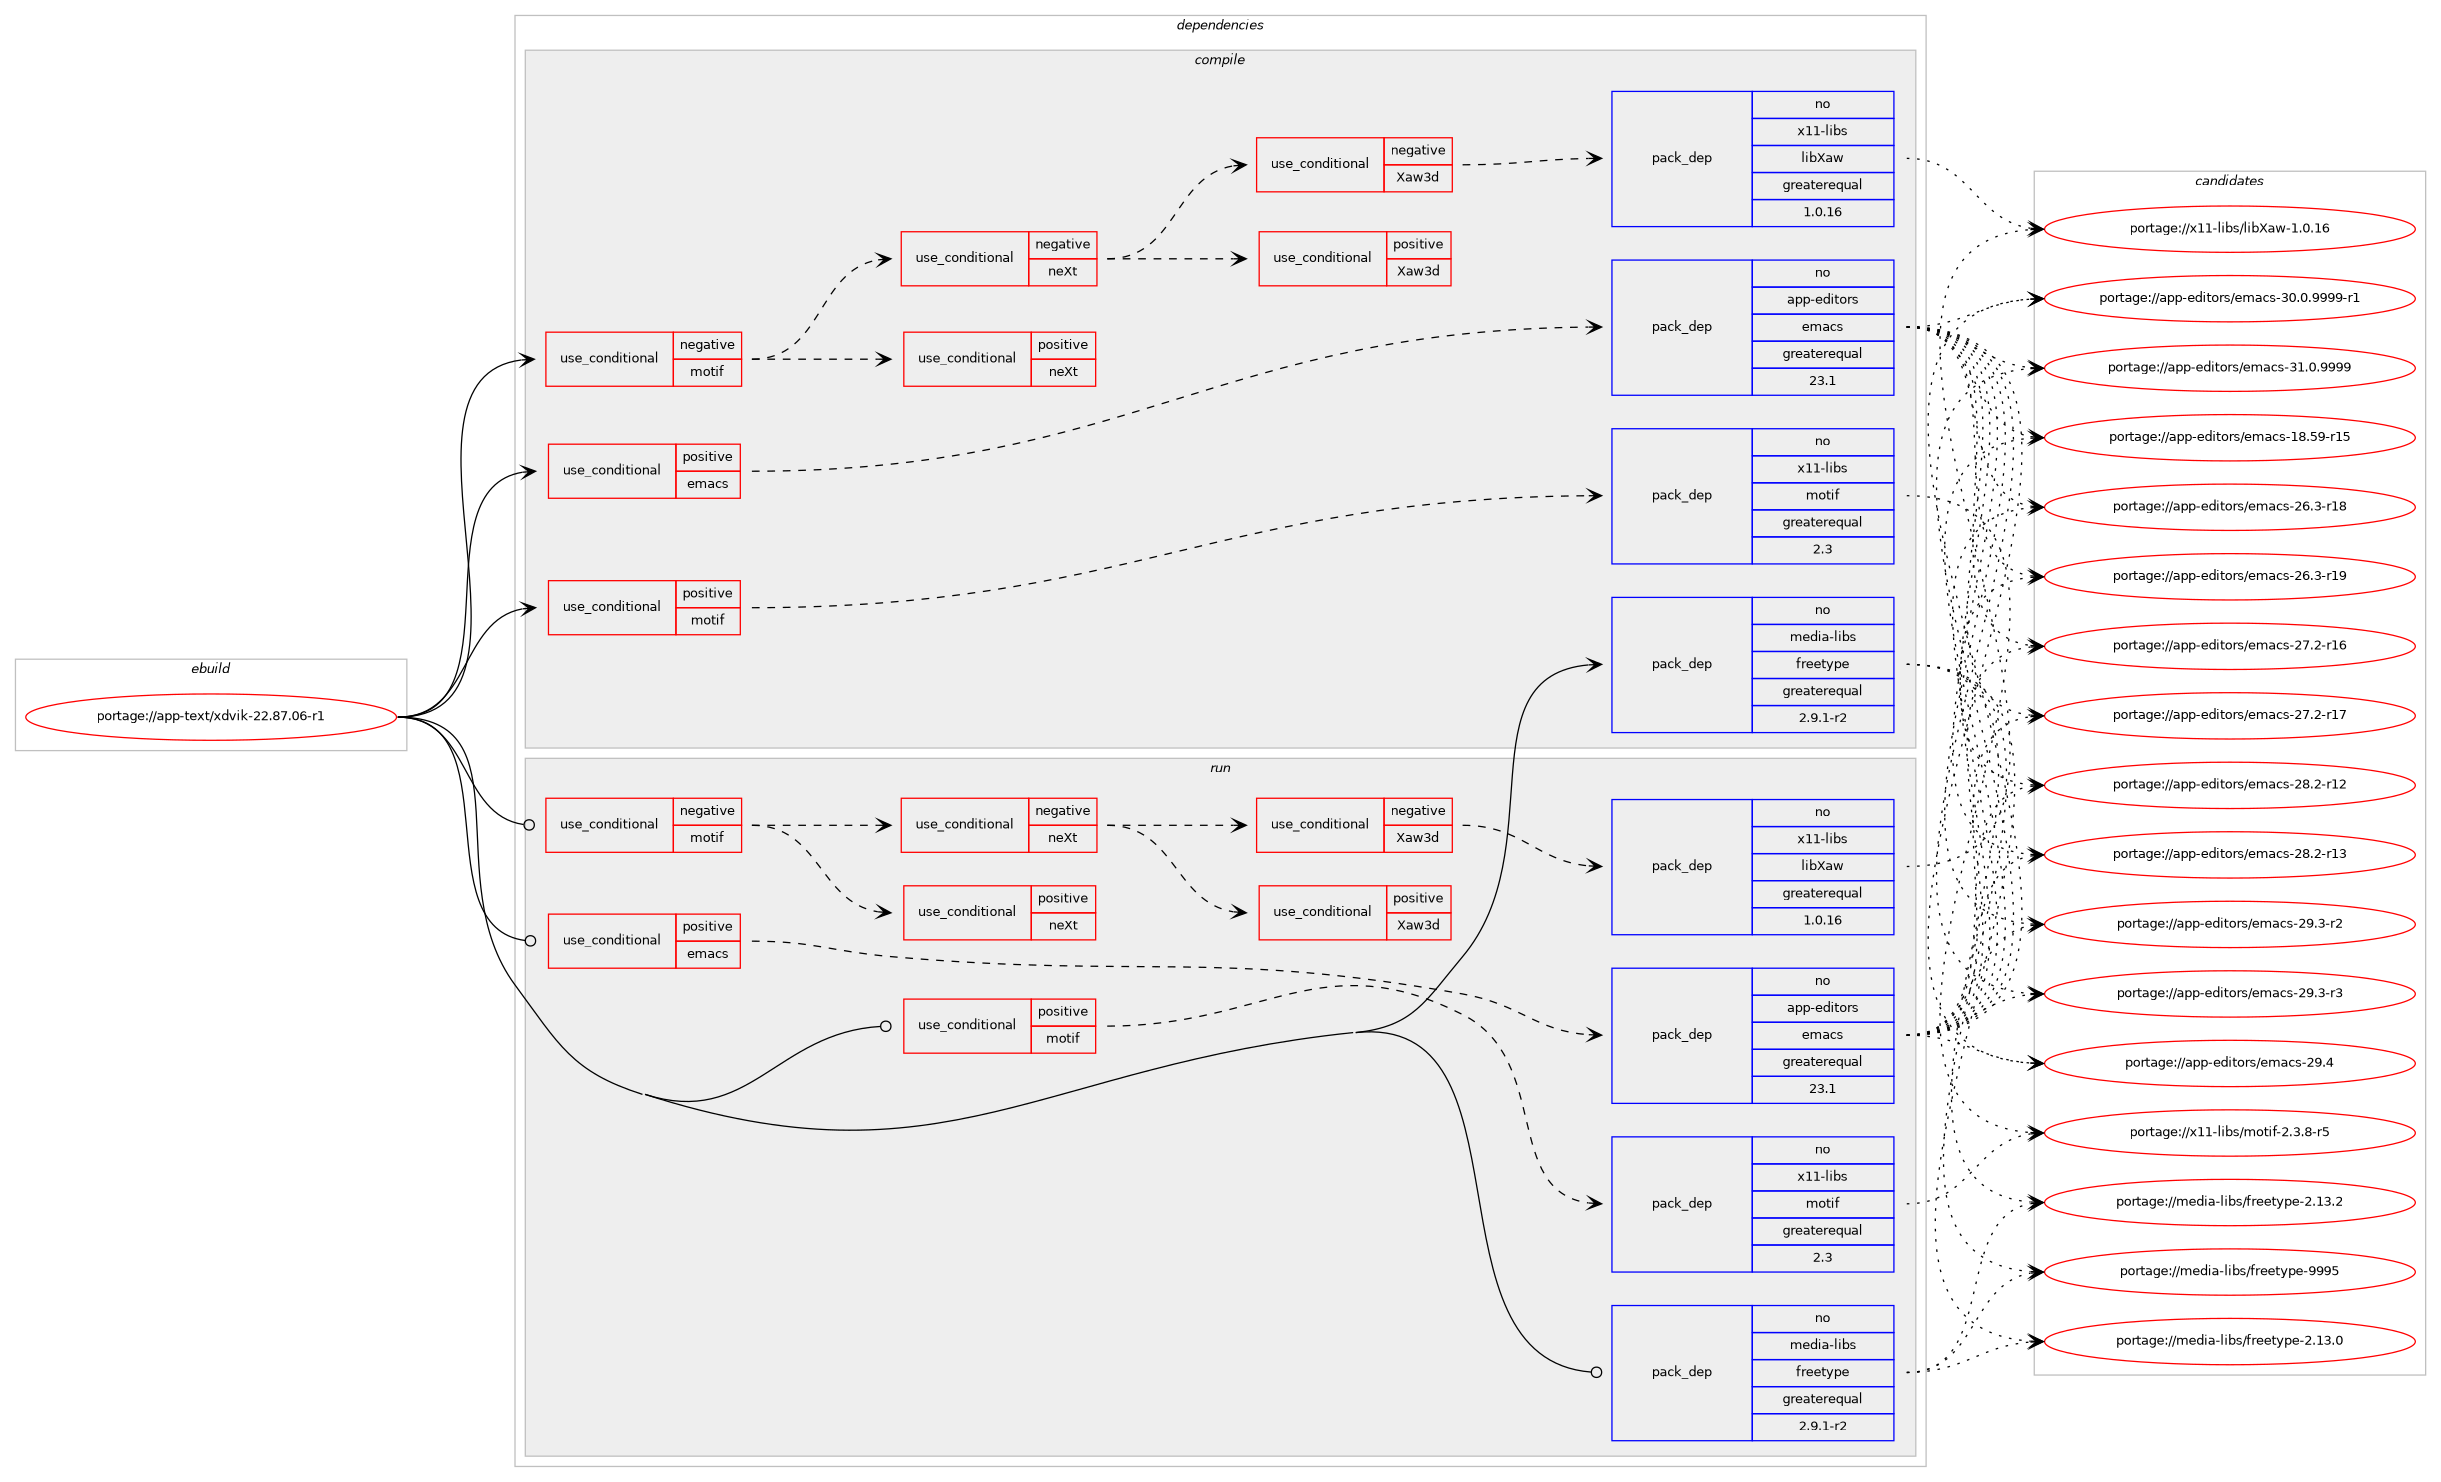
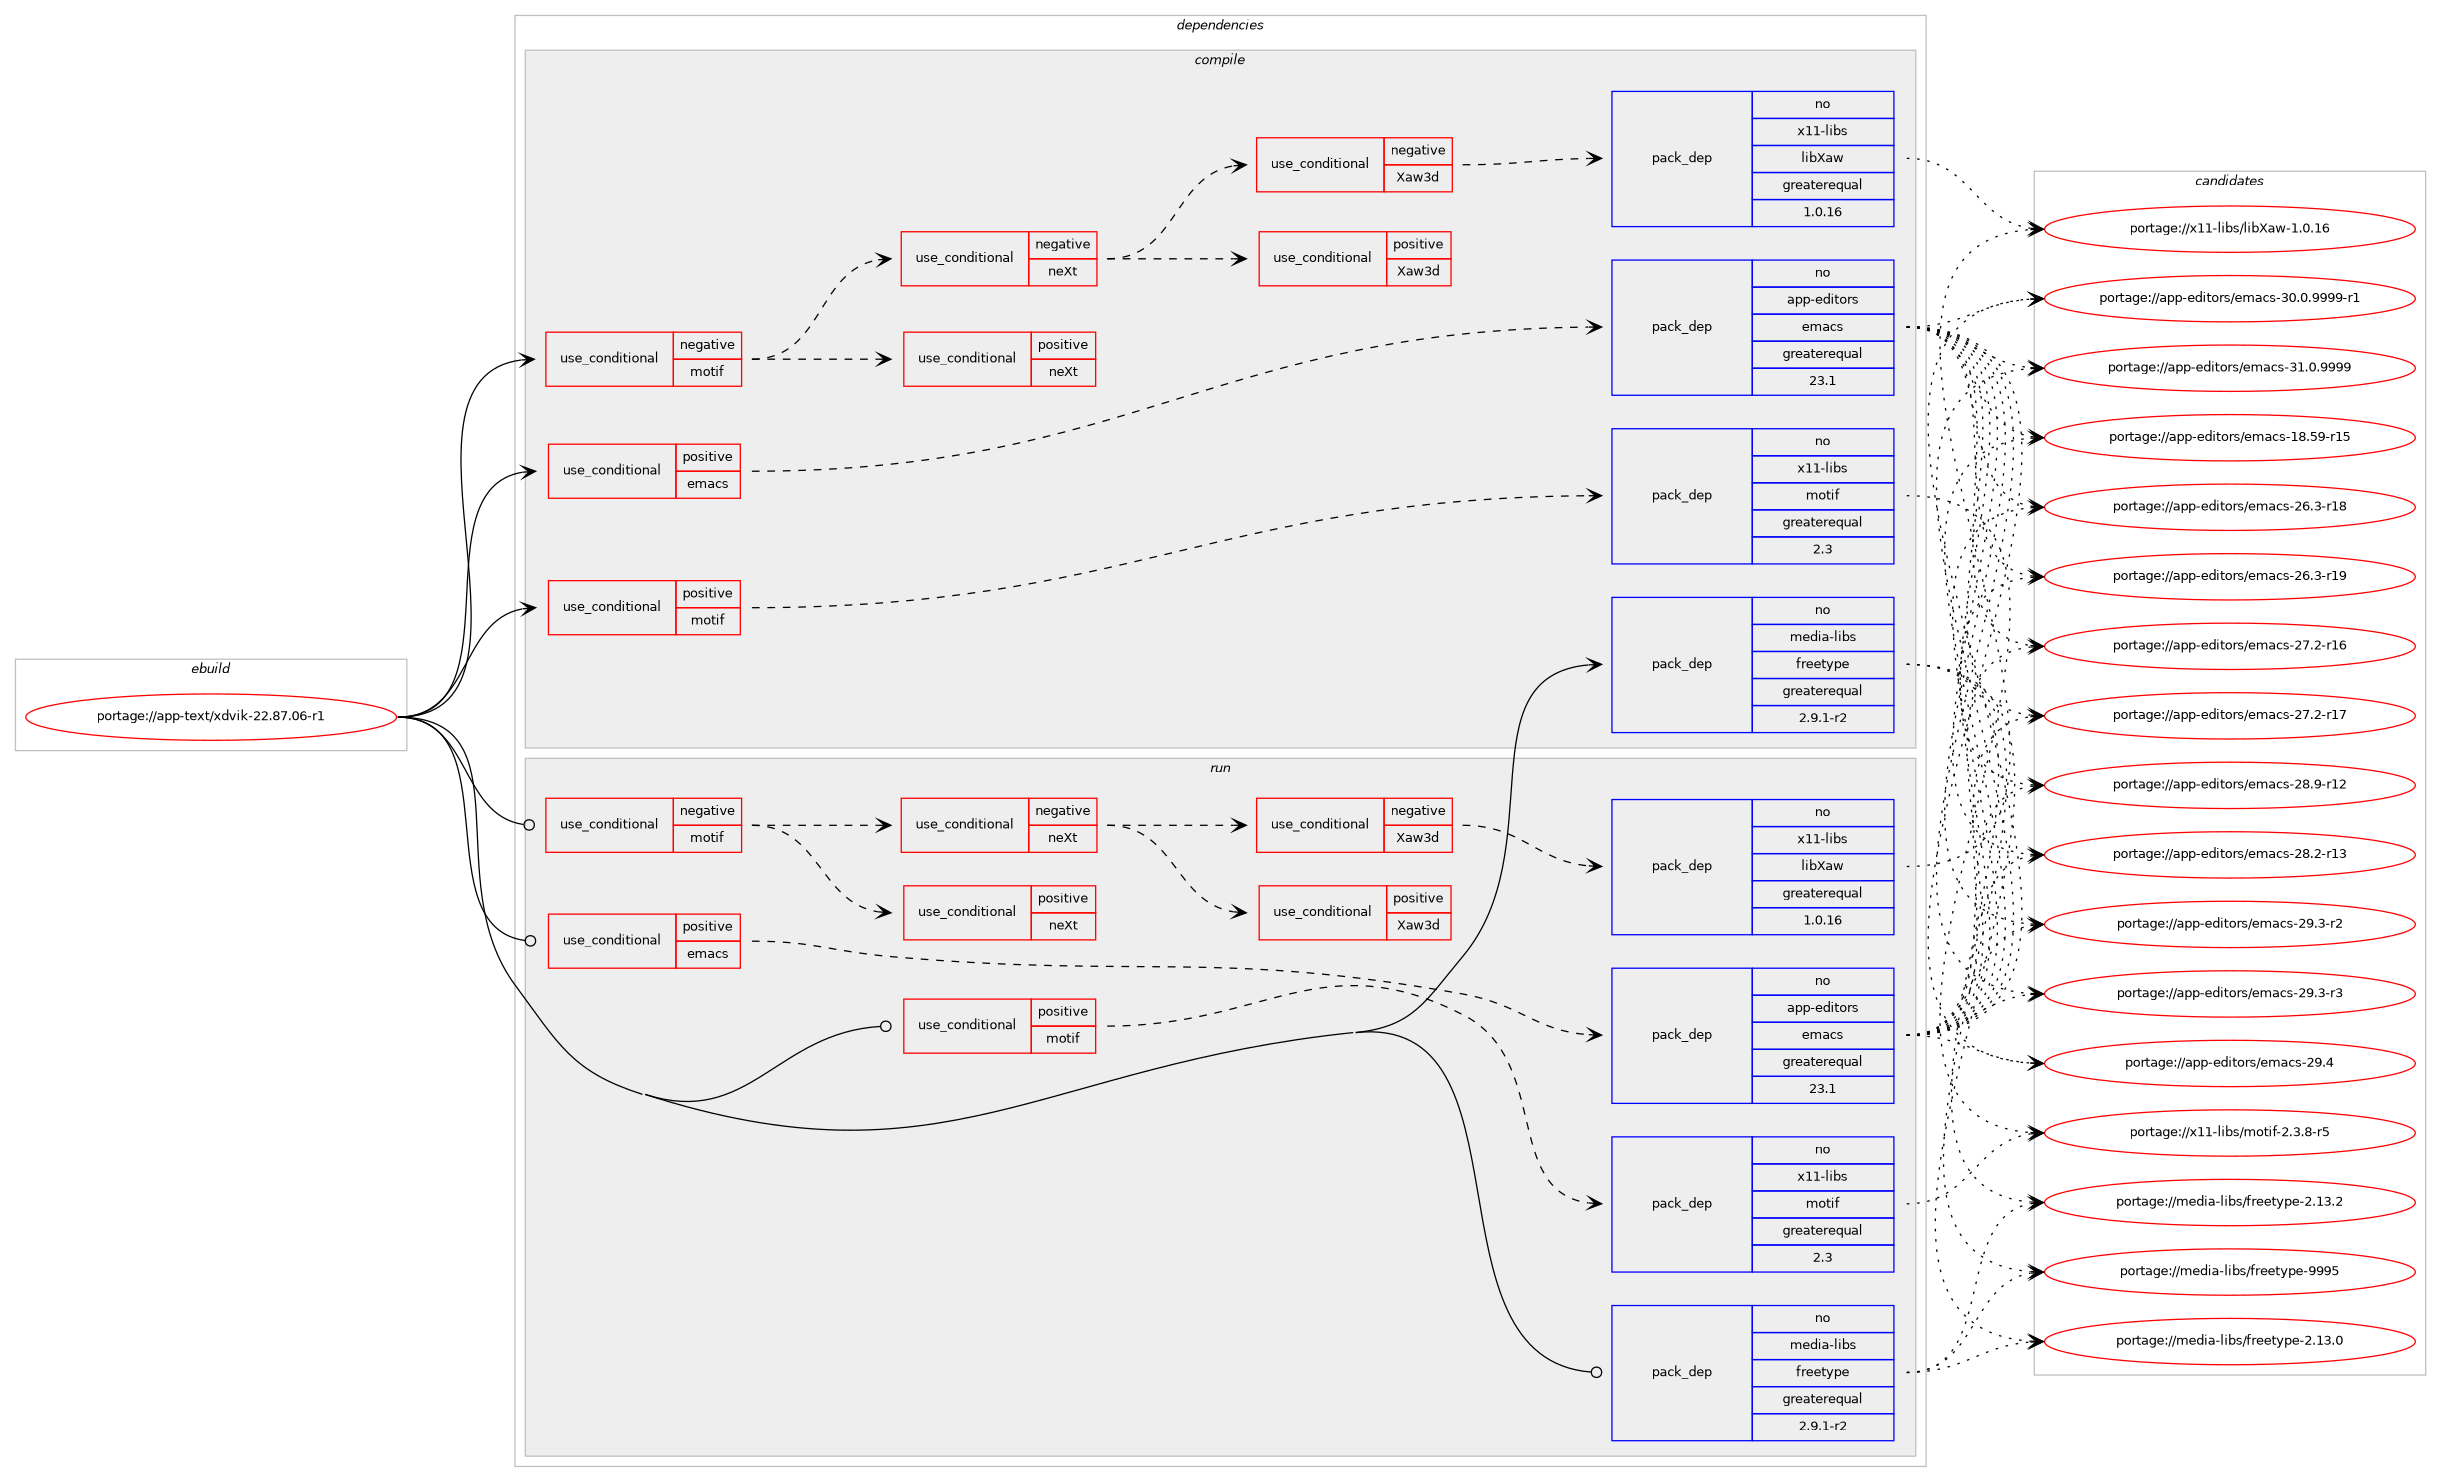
node "portage://app-editors/emacs-28.2-r12": label "portage://app-editors/emacs-28.2-r12" -> "portage://app-editors/emacs-28.9-r12"
